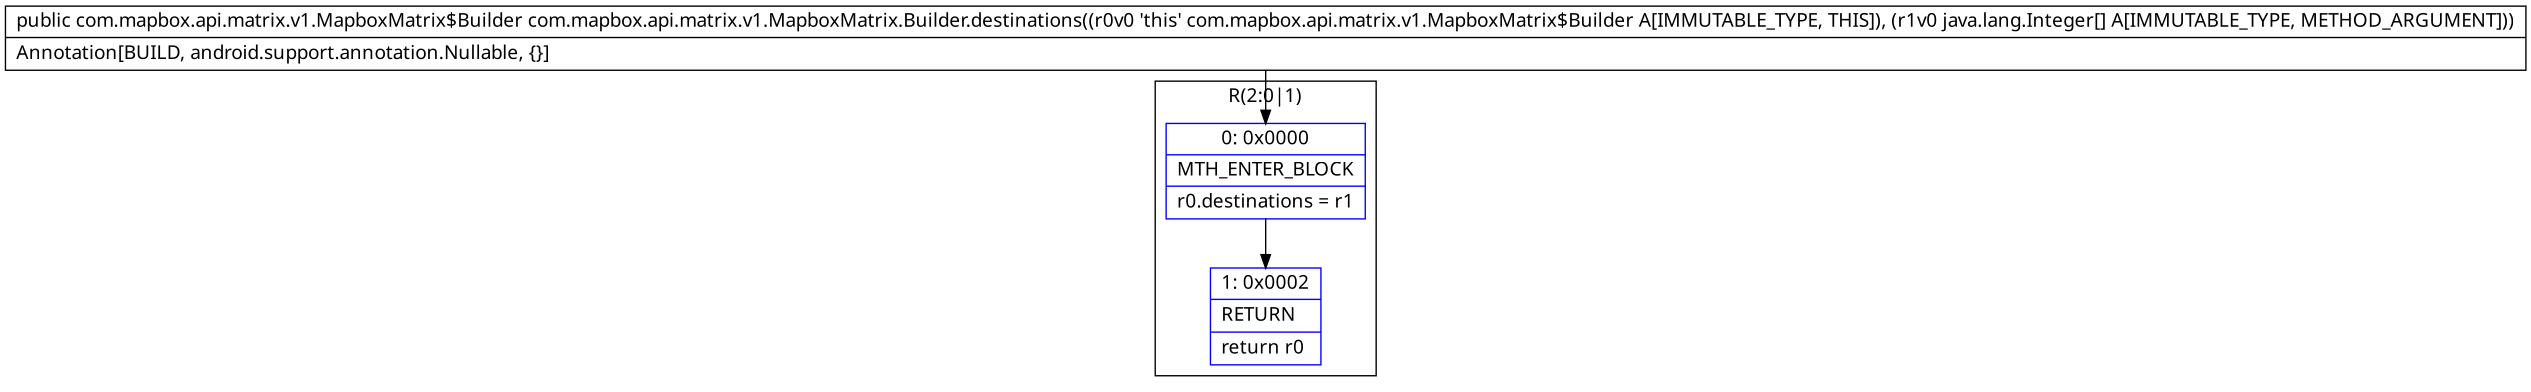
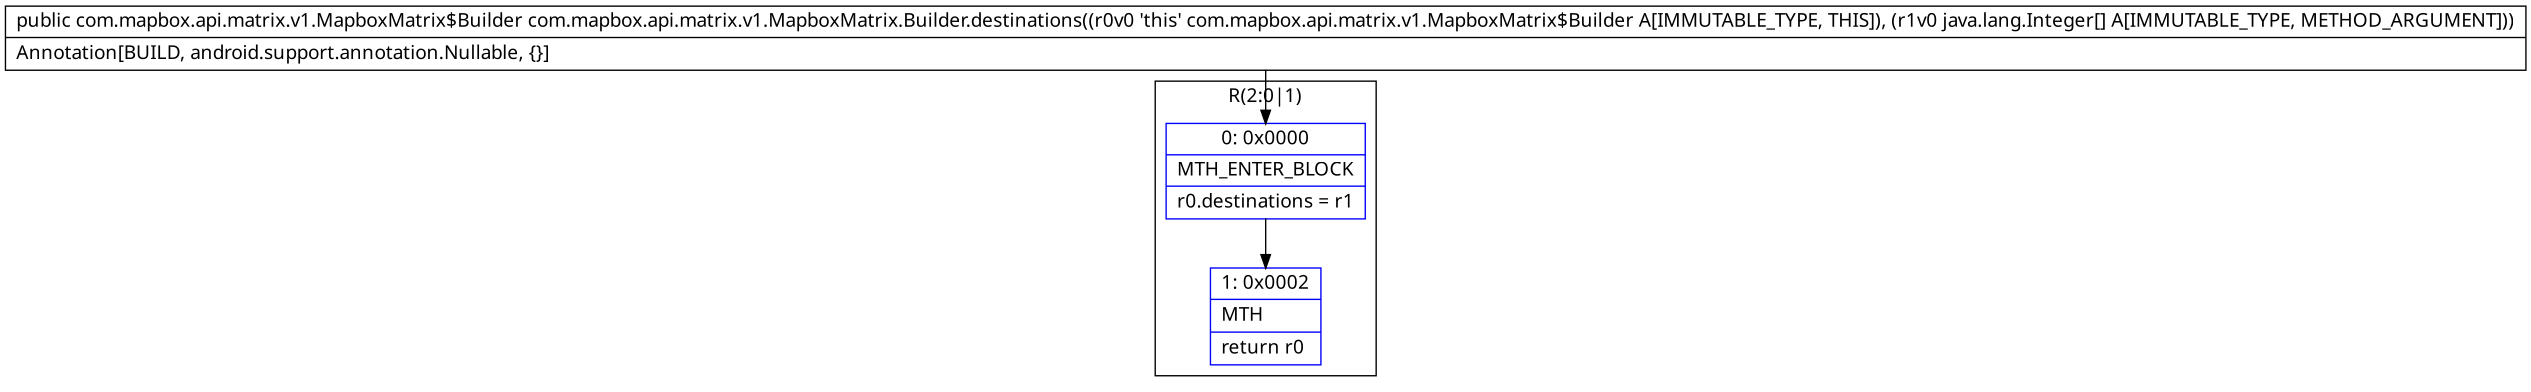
node "1: 0x0002": text "RETURN" -> "MTH"
